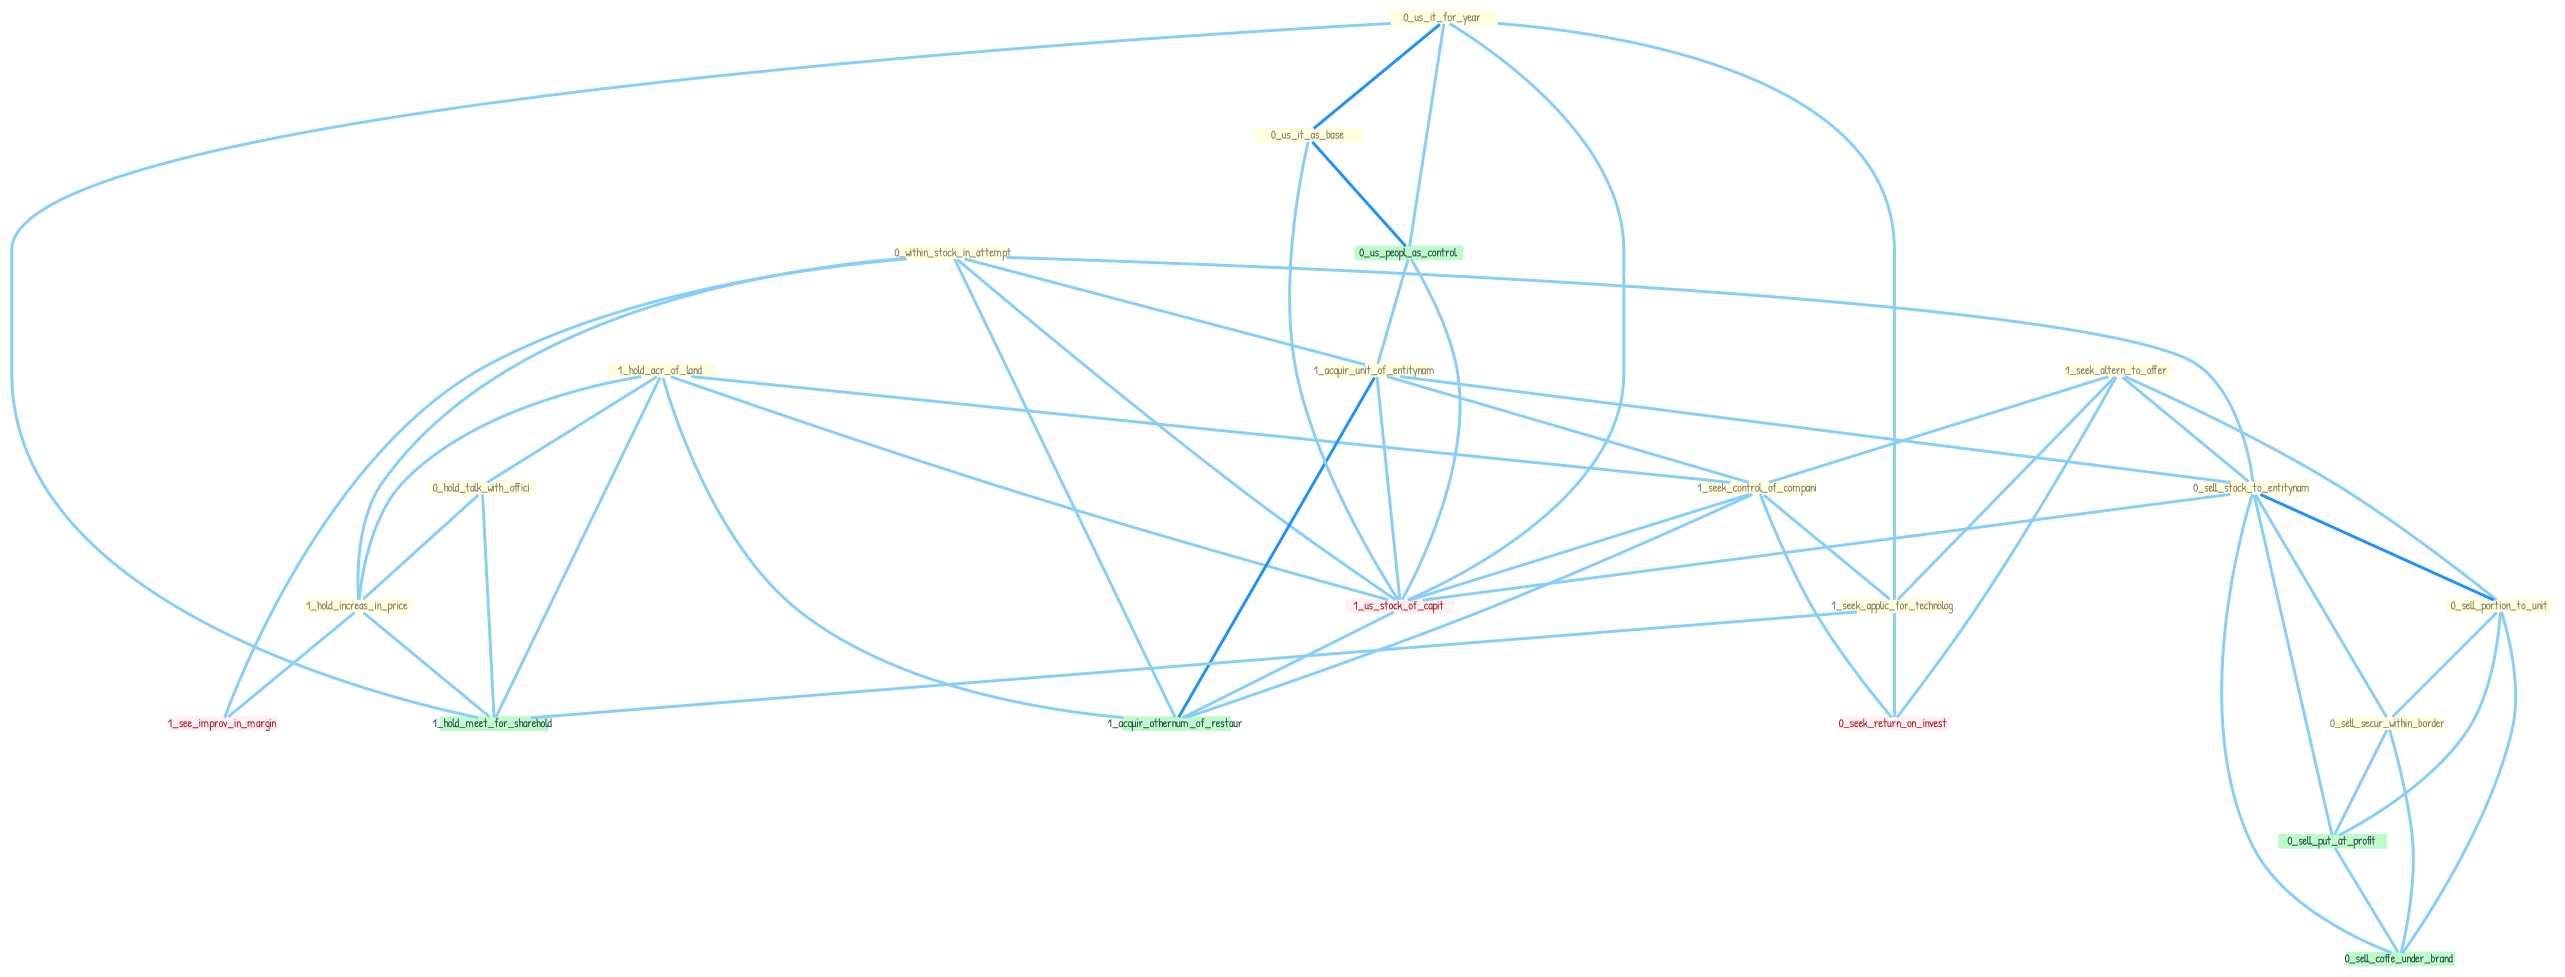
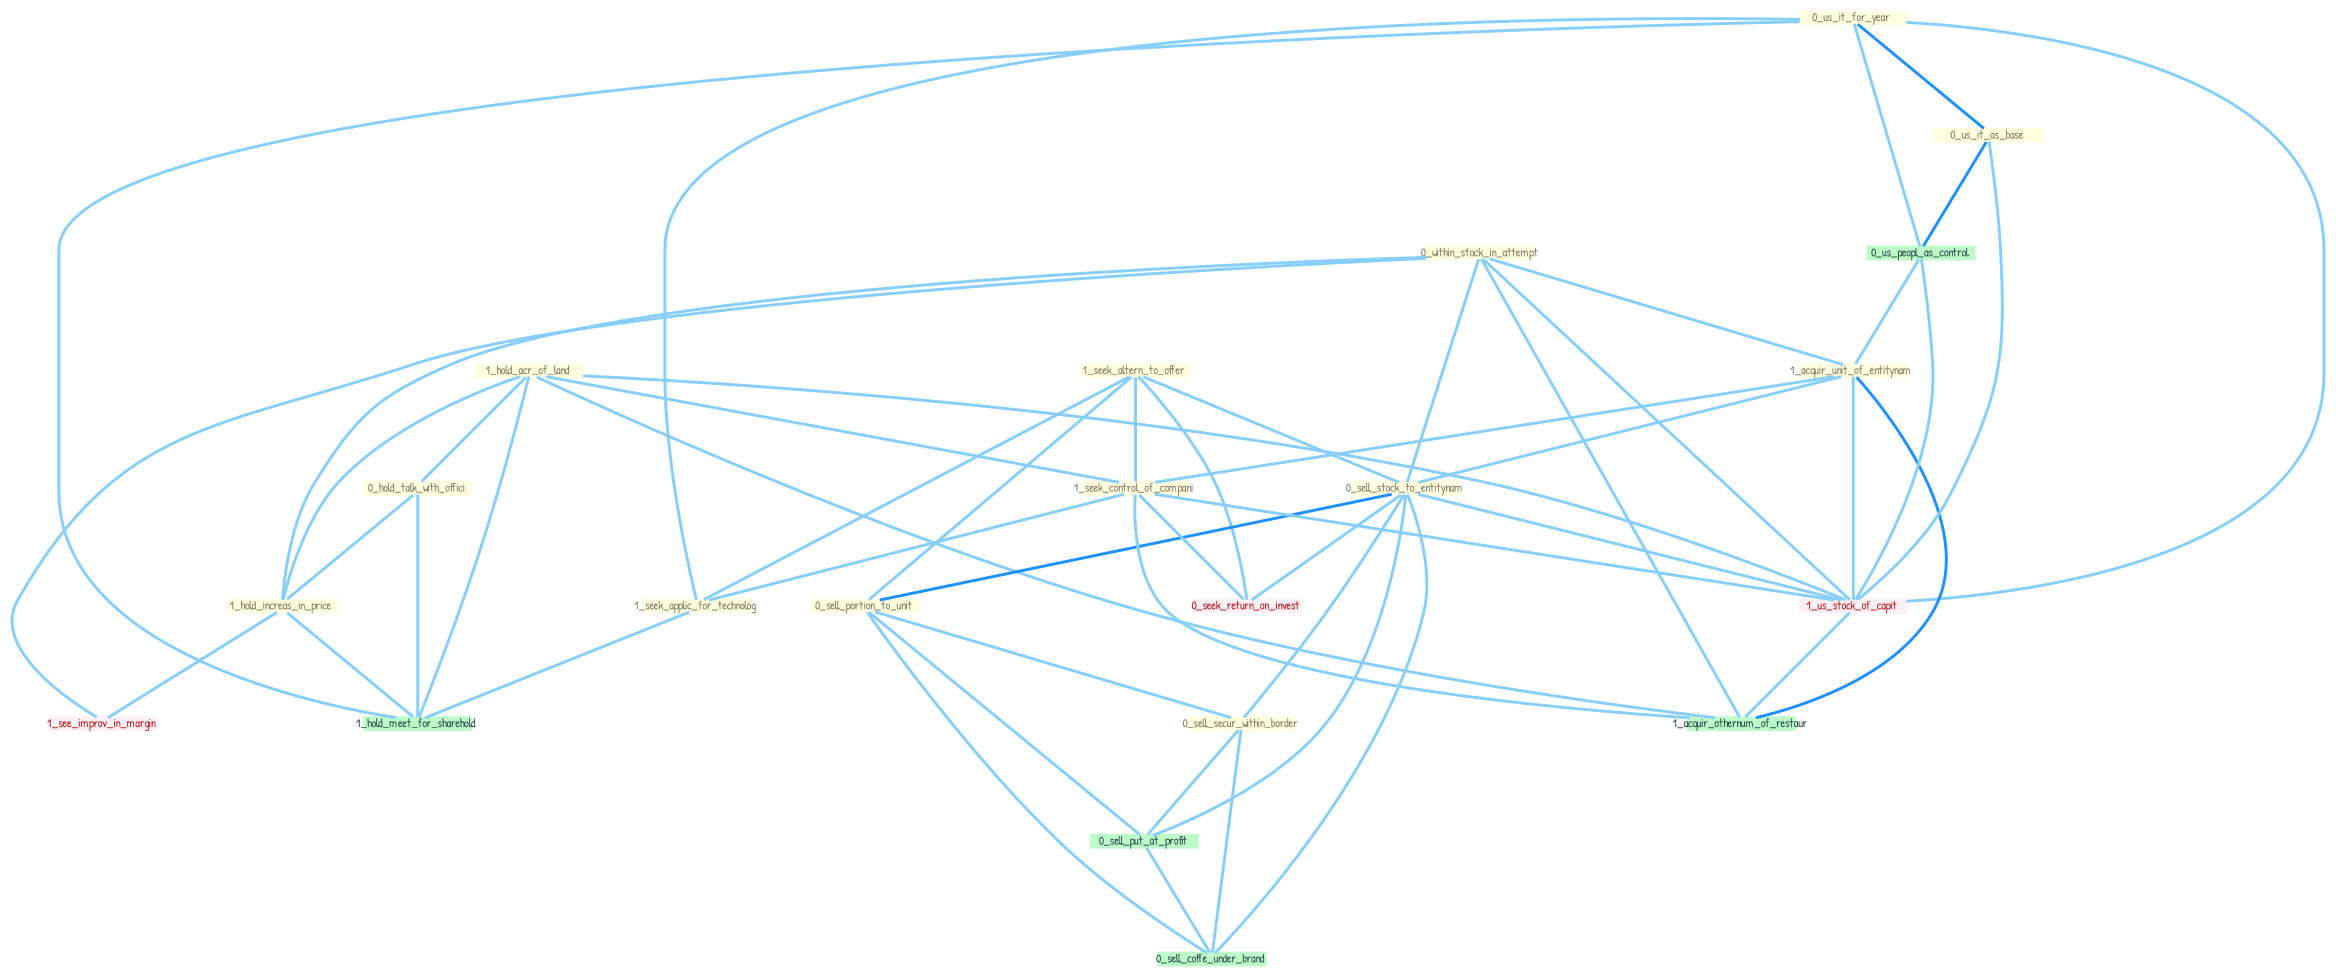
edge "1_seek_applic_for_technolog" -- "0_seek_return_on_invest": now "0_sell_stock_to_entitynam" -- "0_seek_return_on_invest"
